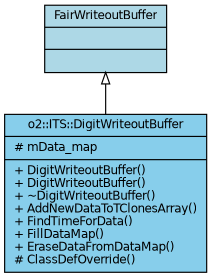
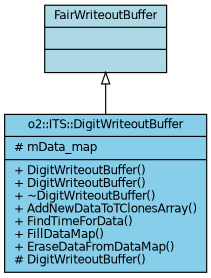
node "o2::ITS::DigitWriteoutBuffer": text "# ClassDefOverride()" -> "# DigitWriteoutBuffer()"
